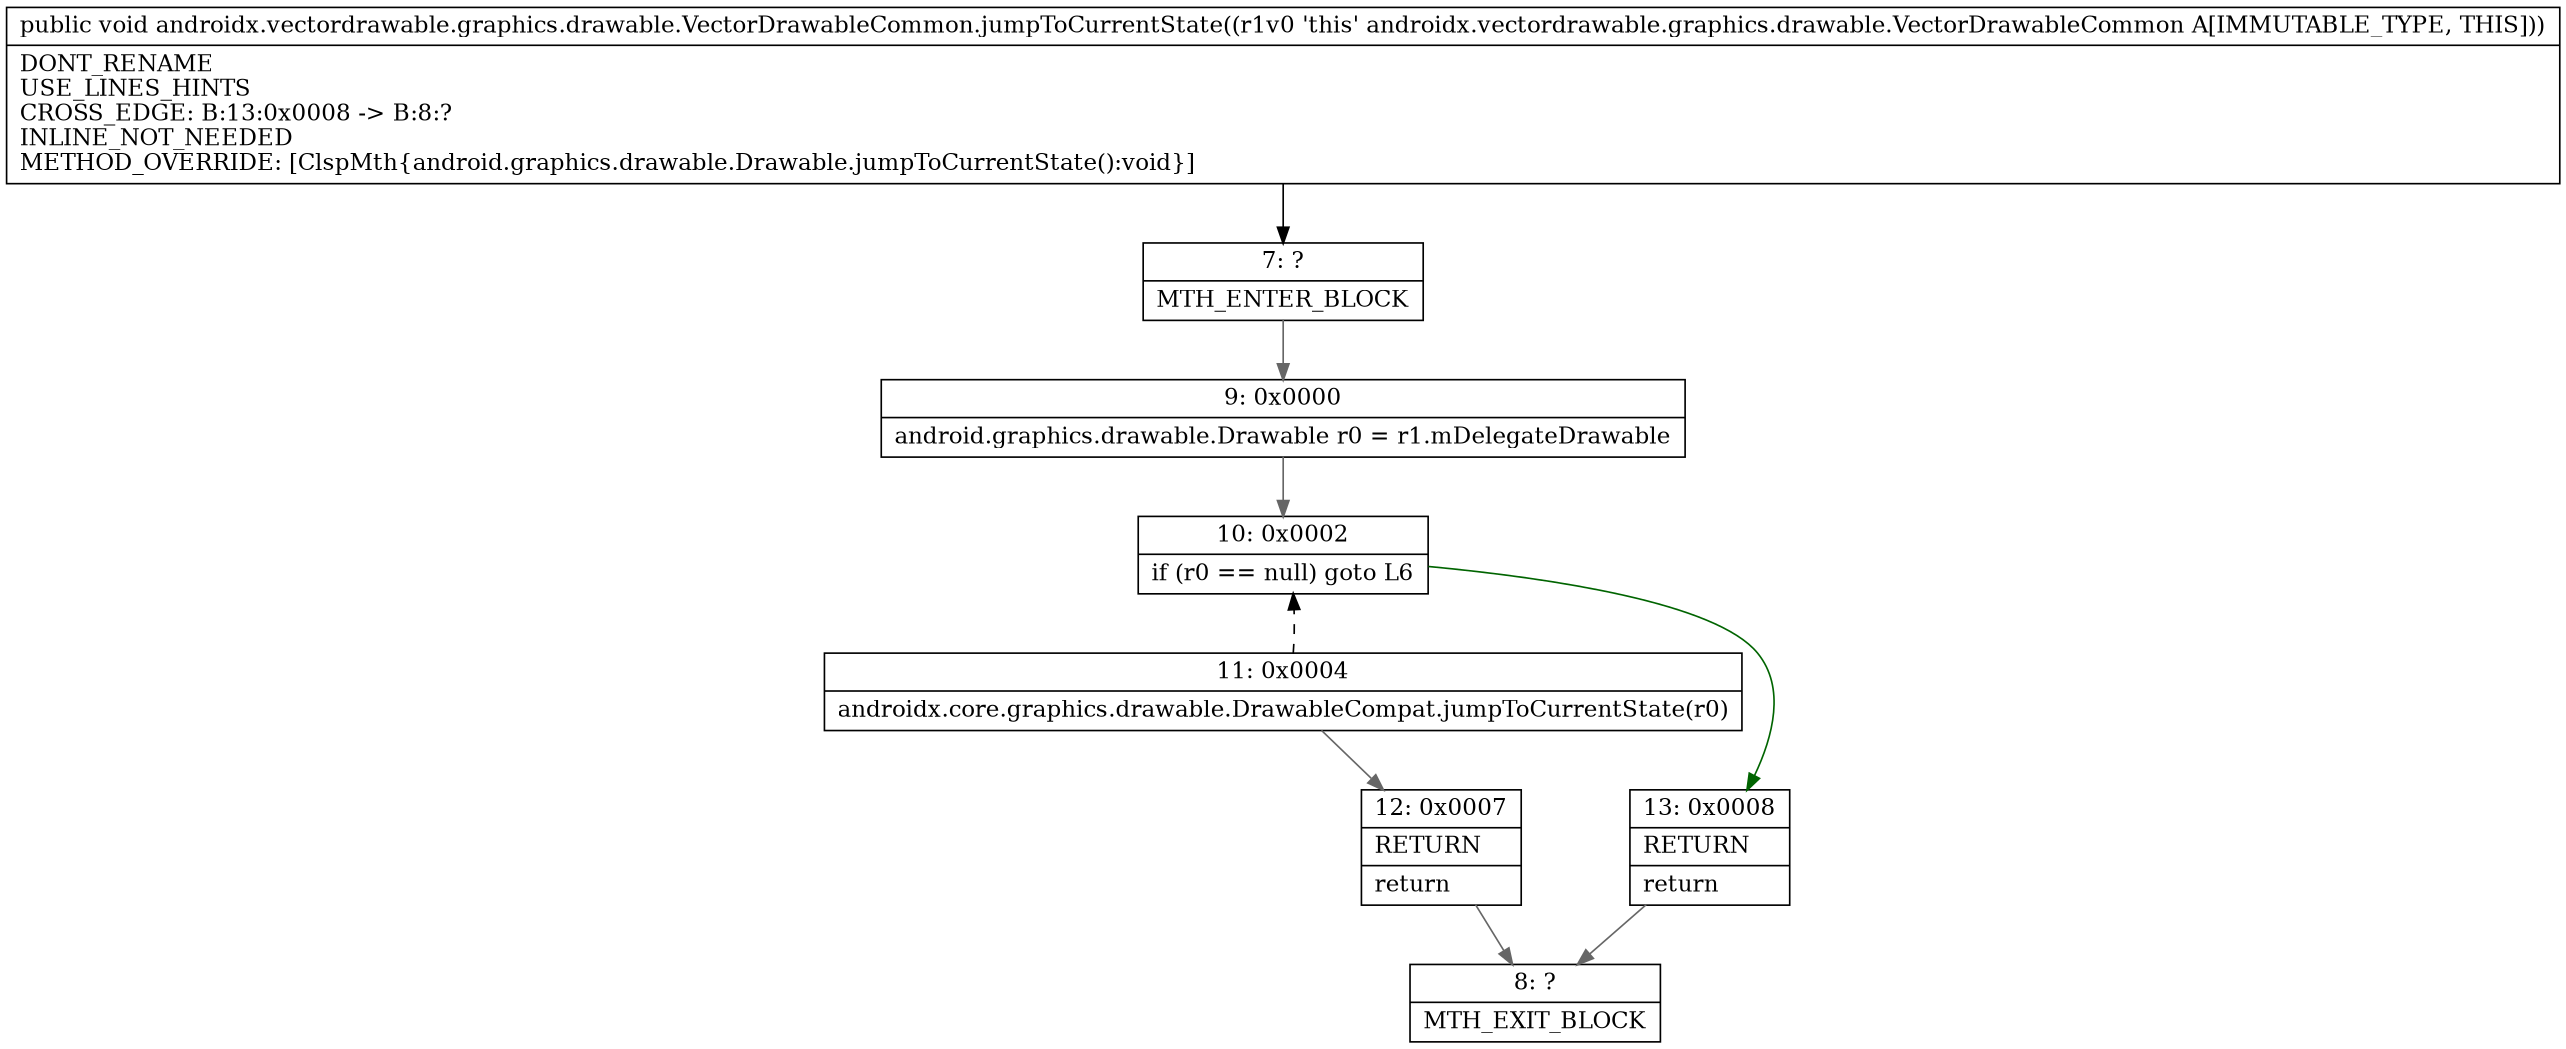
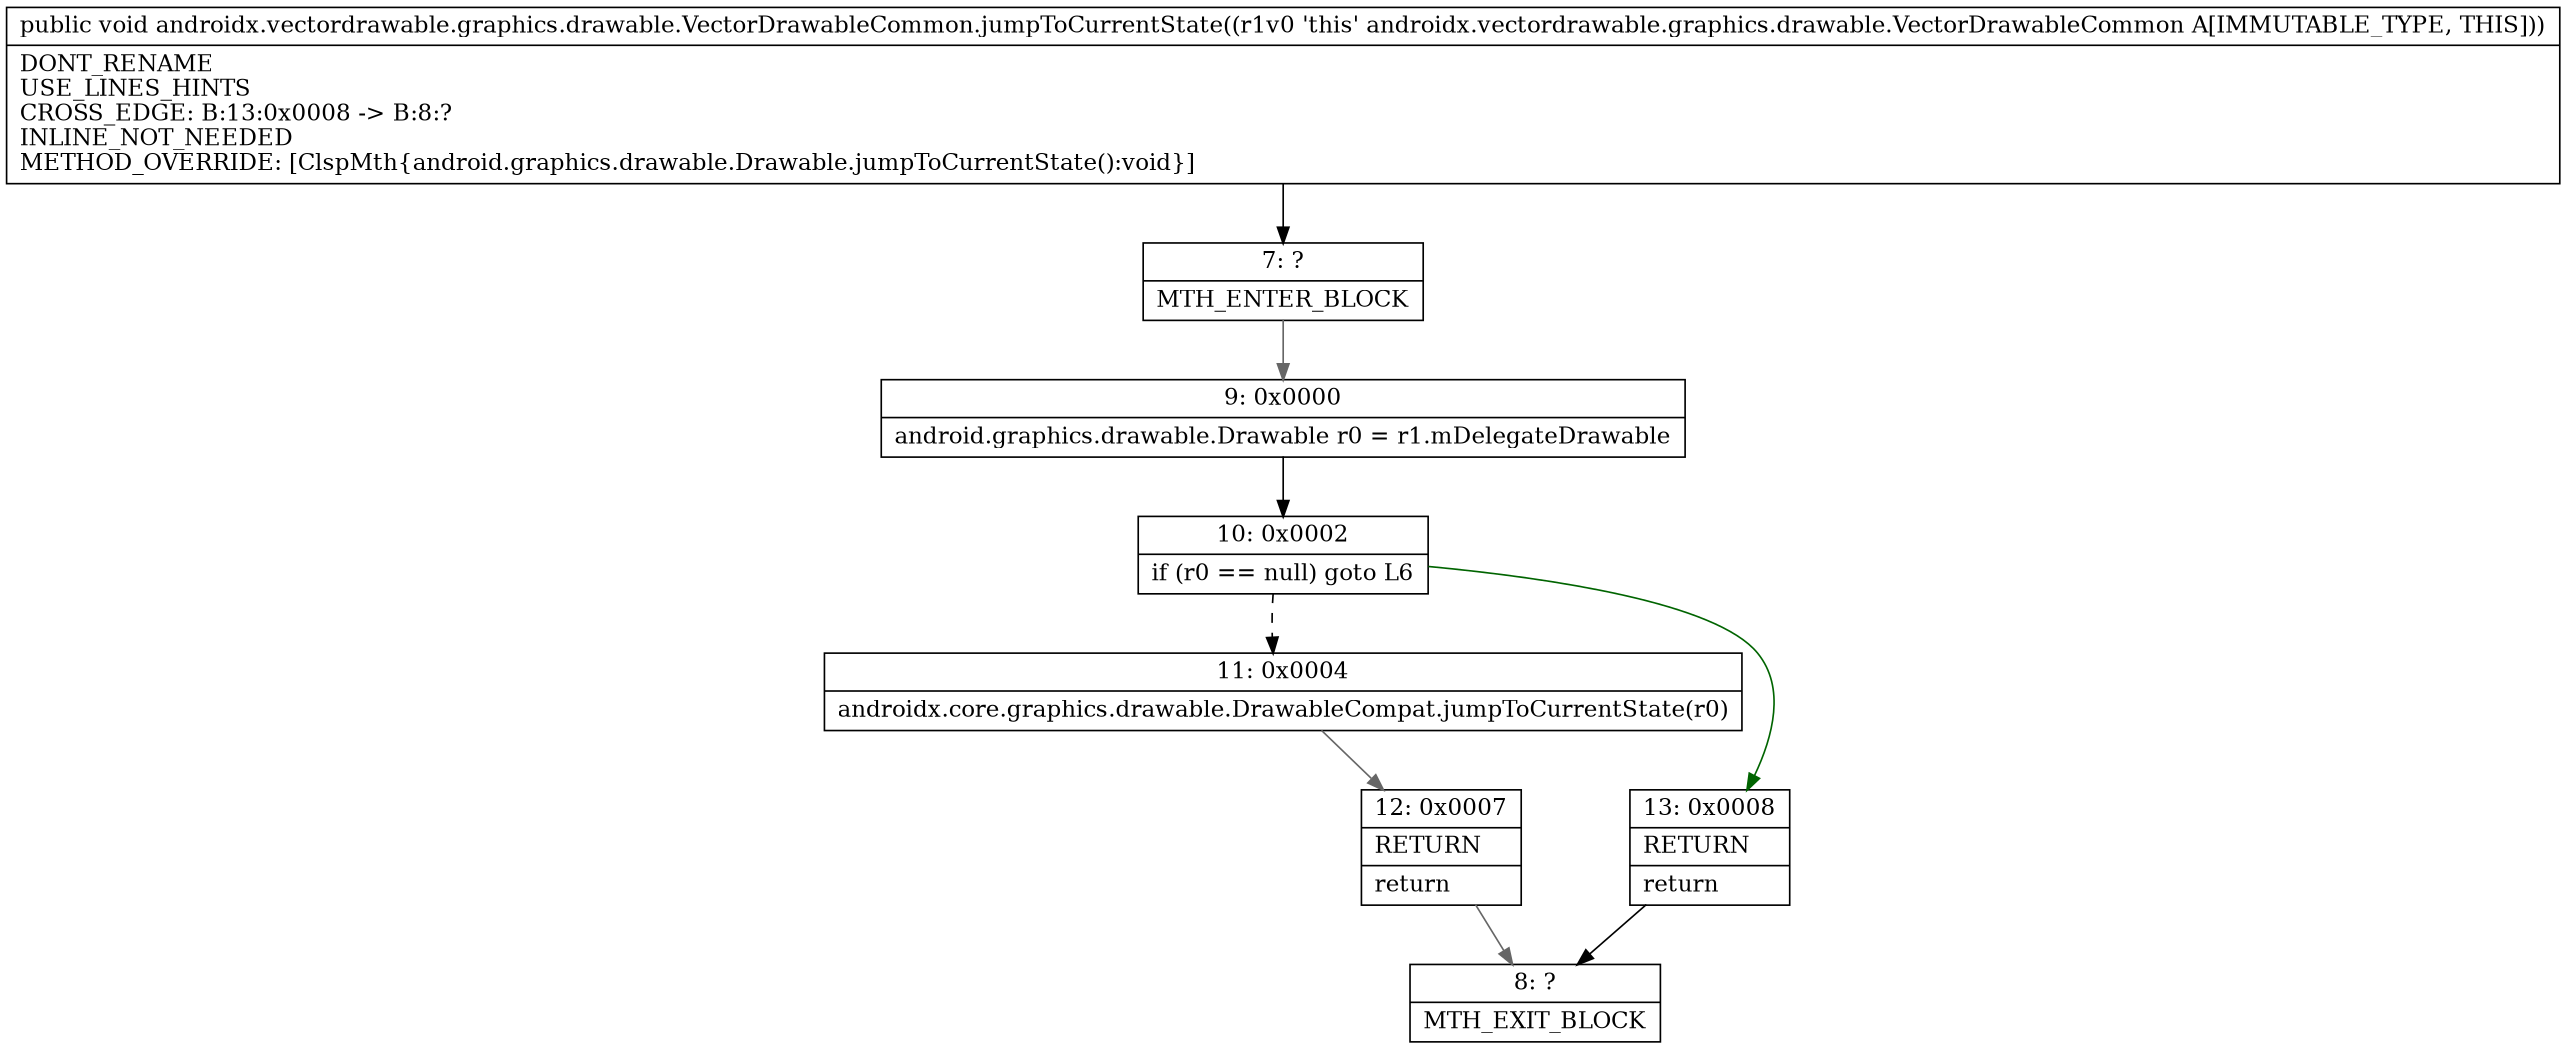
edge "9: 0x0000" -> "10: 0x0002": color gray40 -> black
edge "11: 0x0004" -> "10: 0x0002": reversed
edge "13: 0x0008" -> "8: ?": color gray40 -> black
